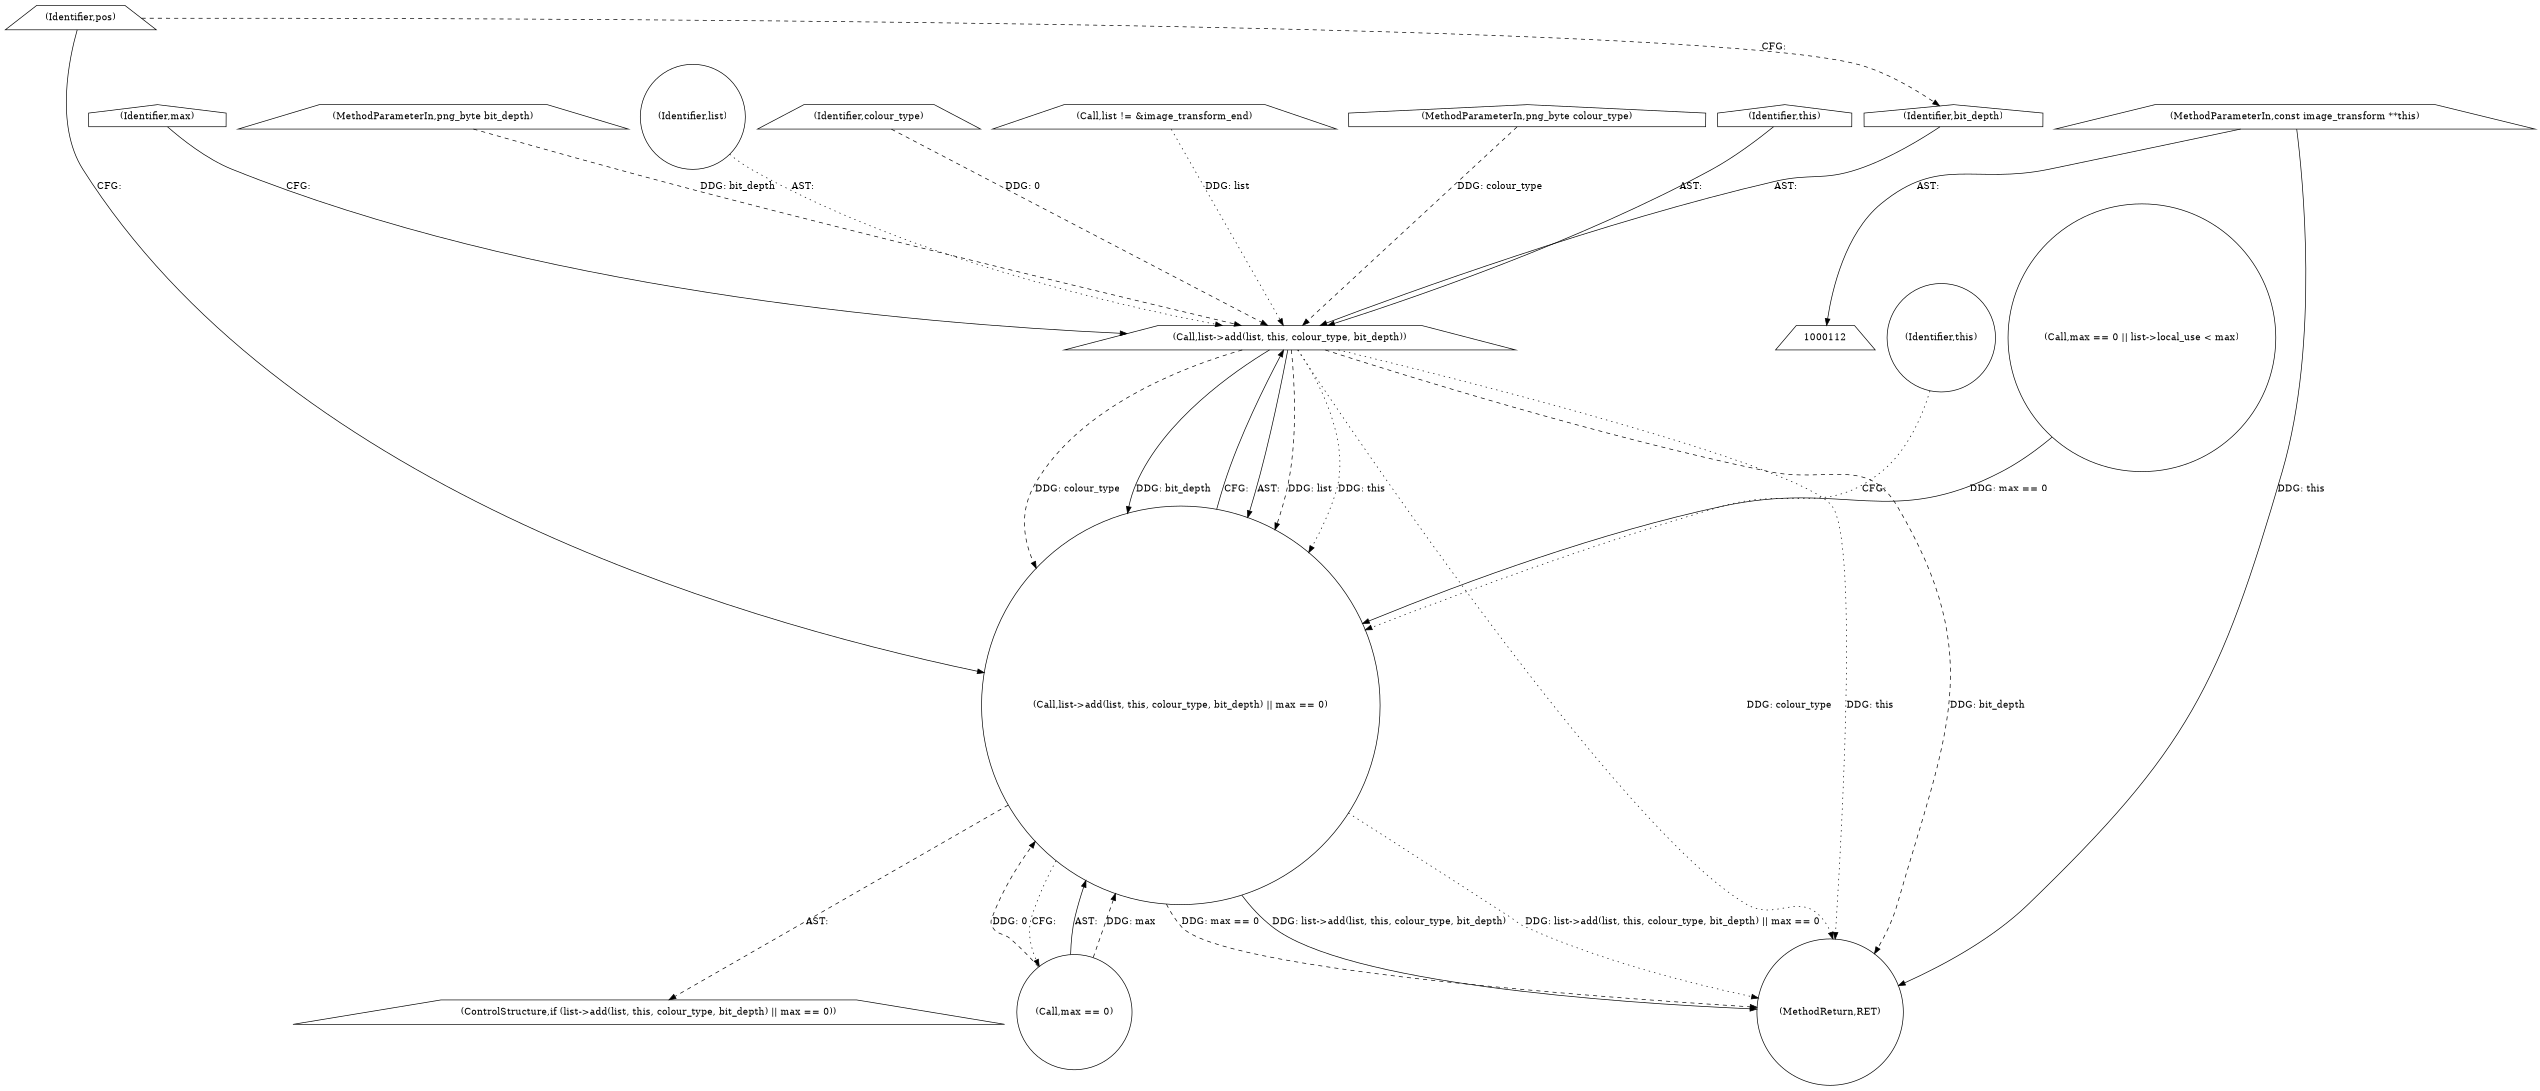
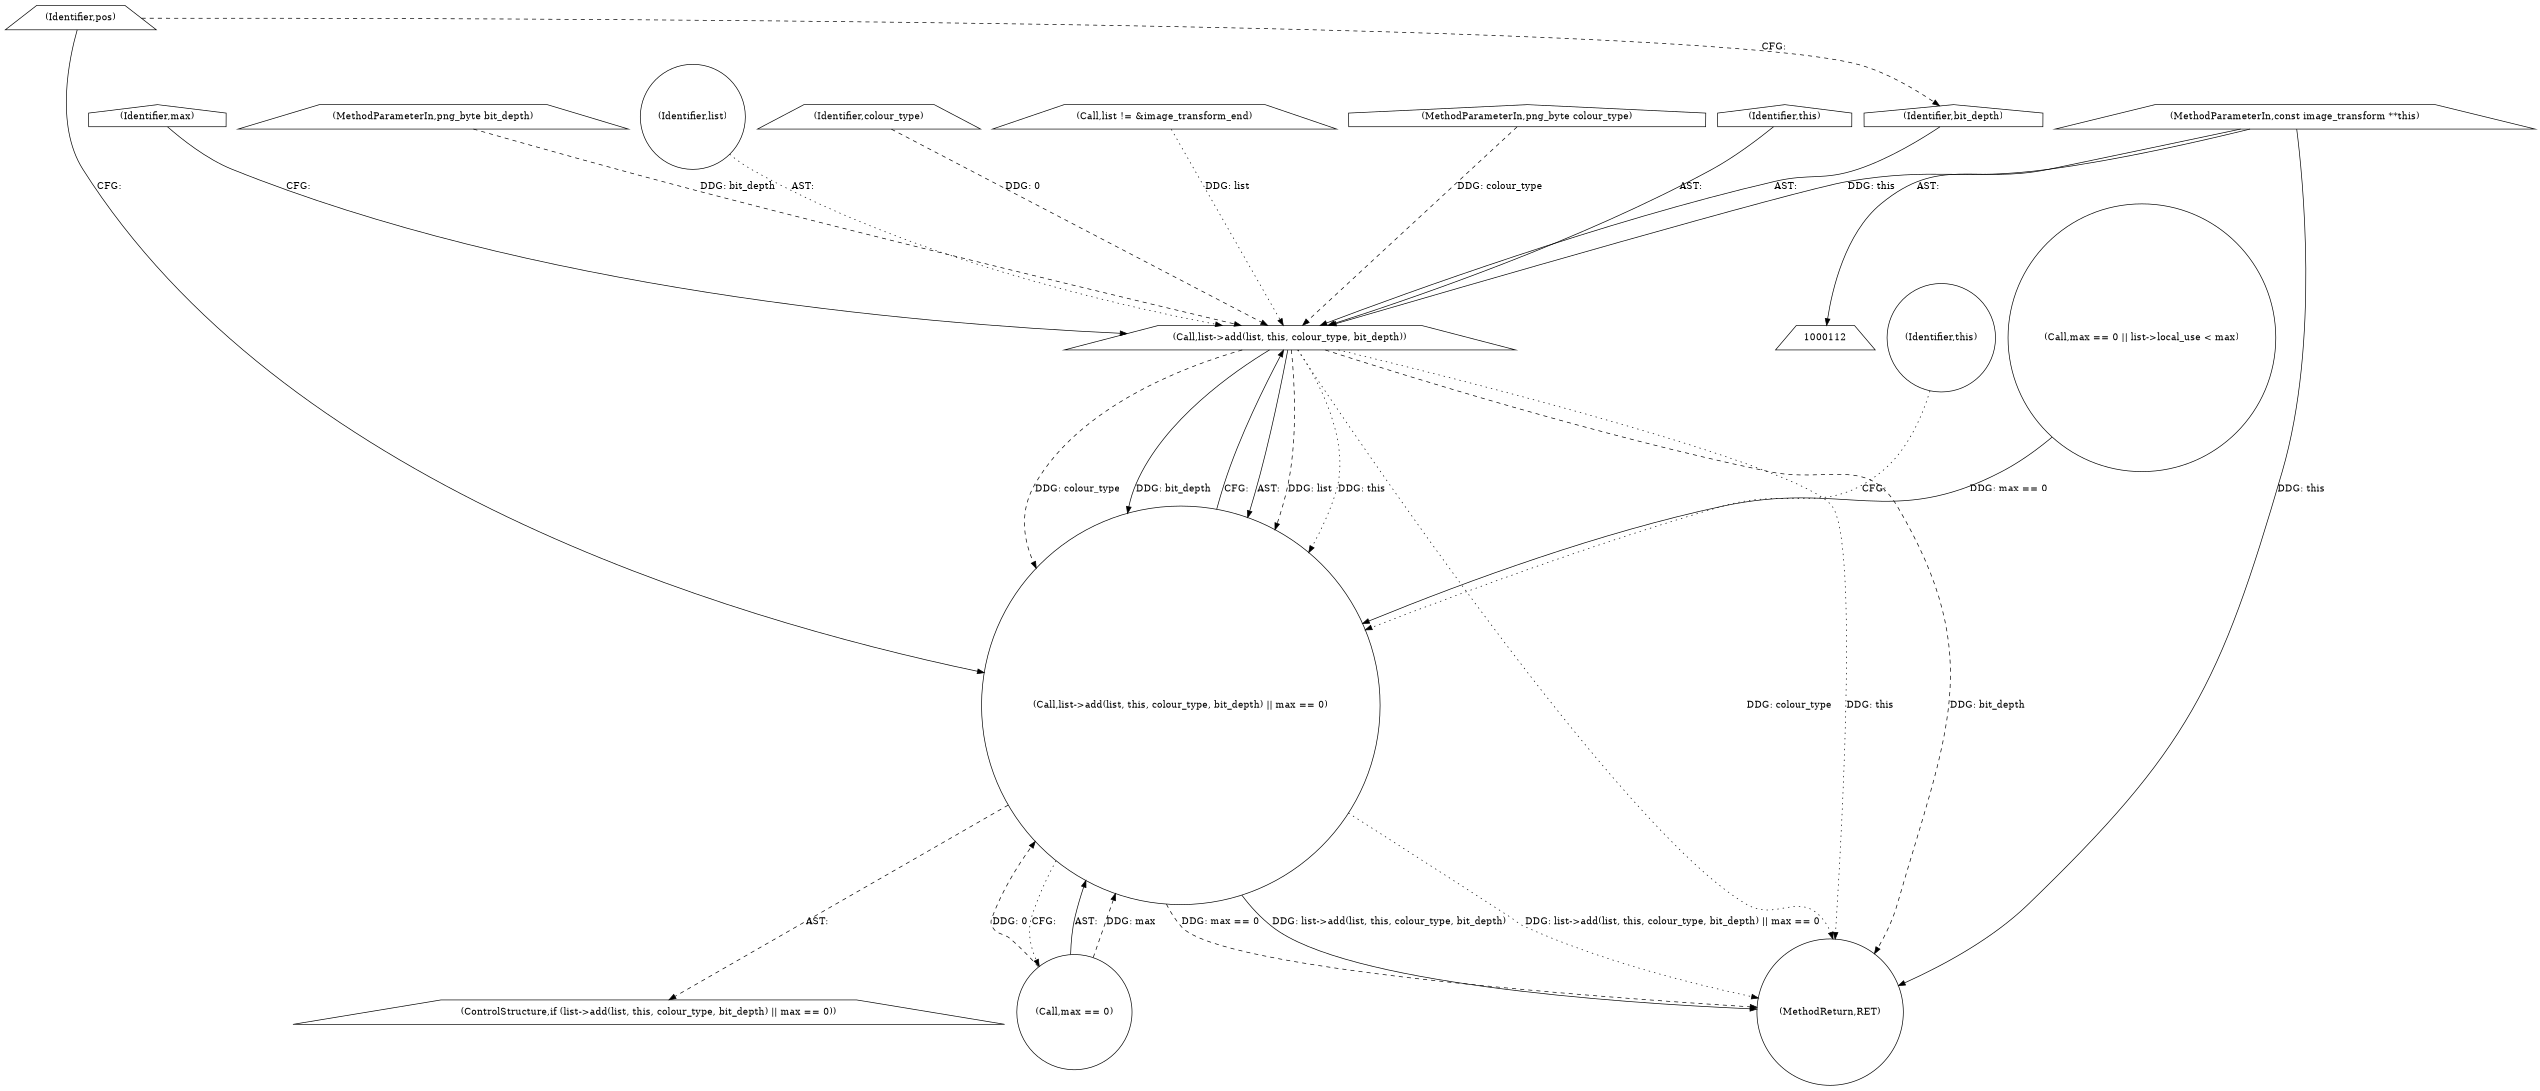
edge "(MethodParameterIn,const image_transform **this)" -> "(Call,list->add(list, this, colour_type, bit_depth))": added, label "DDG: this"
